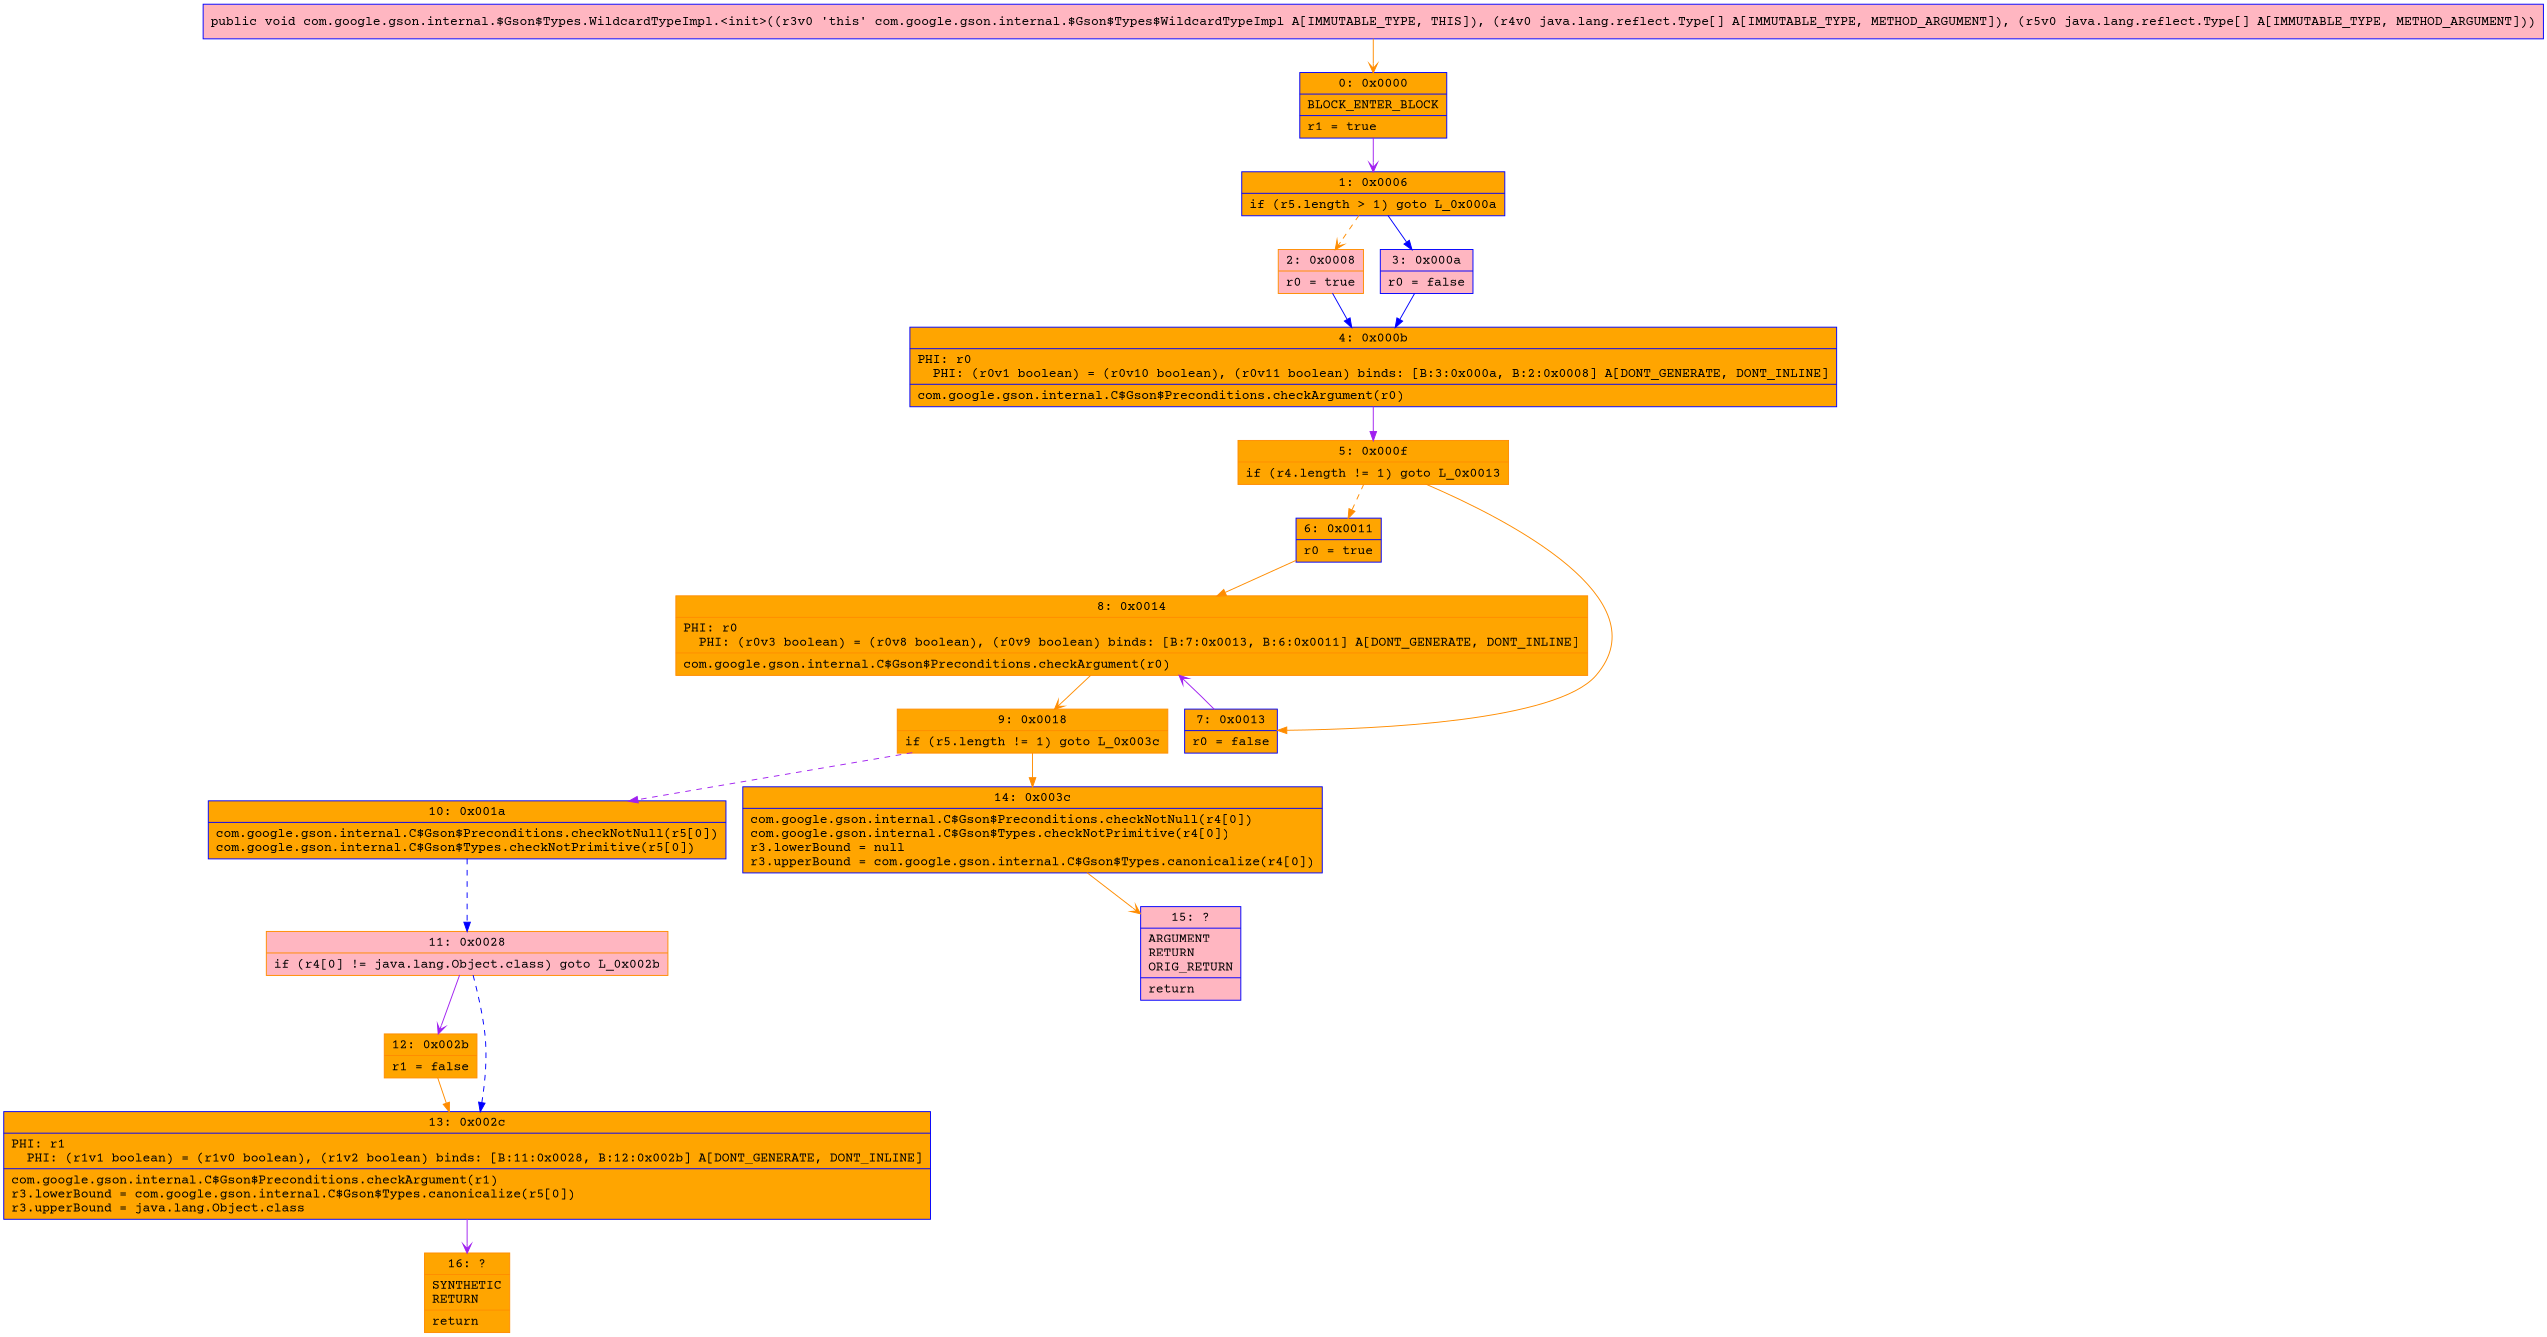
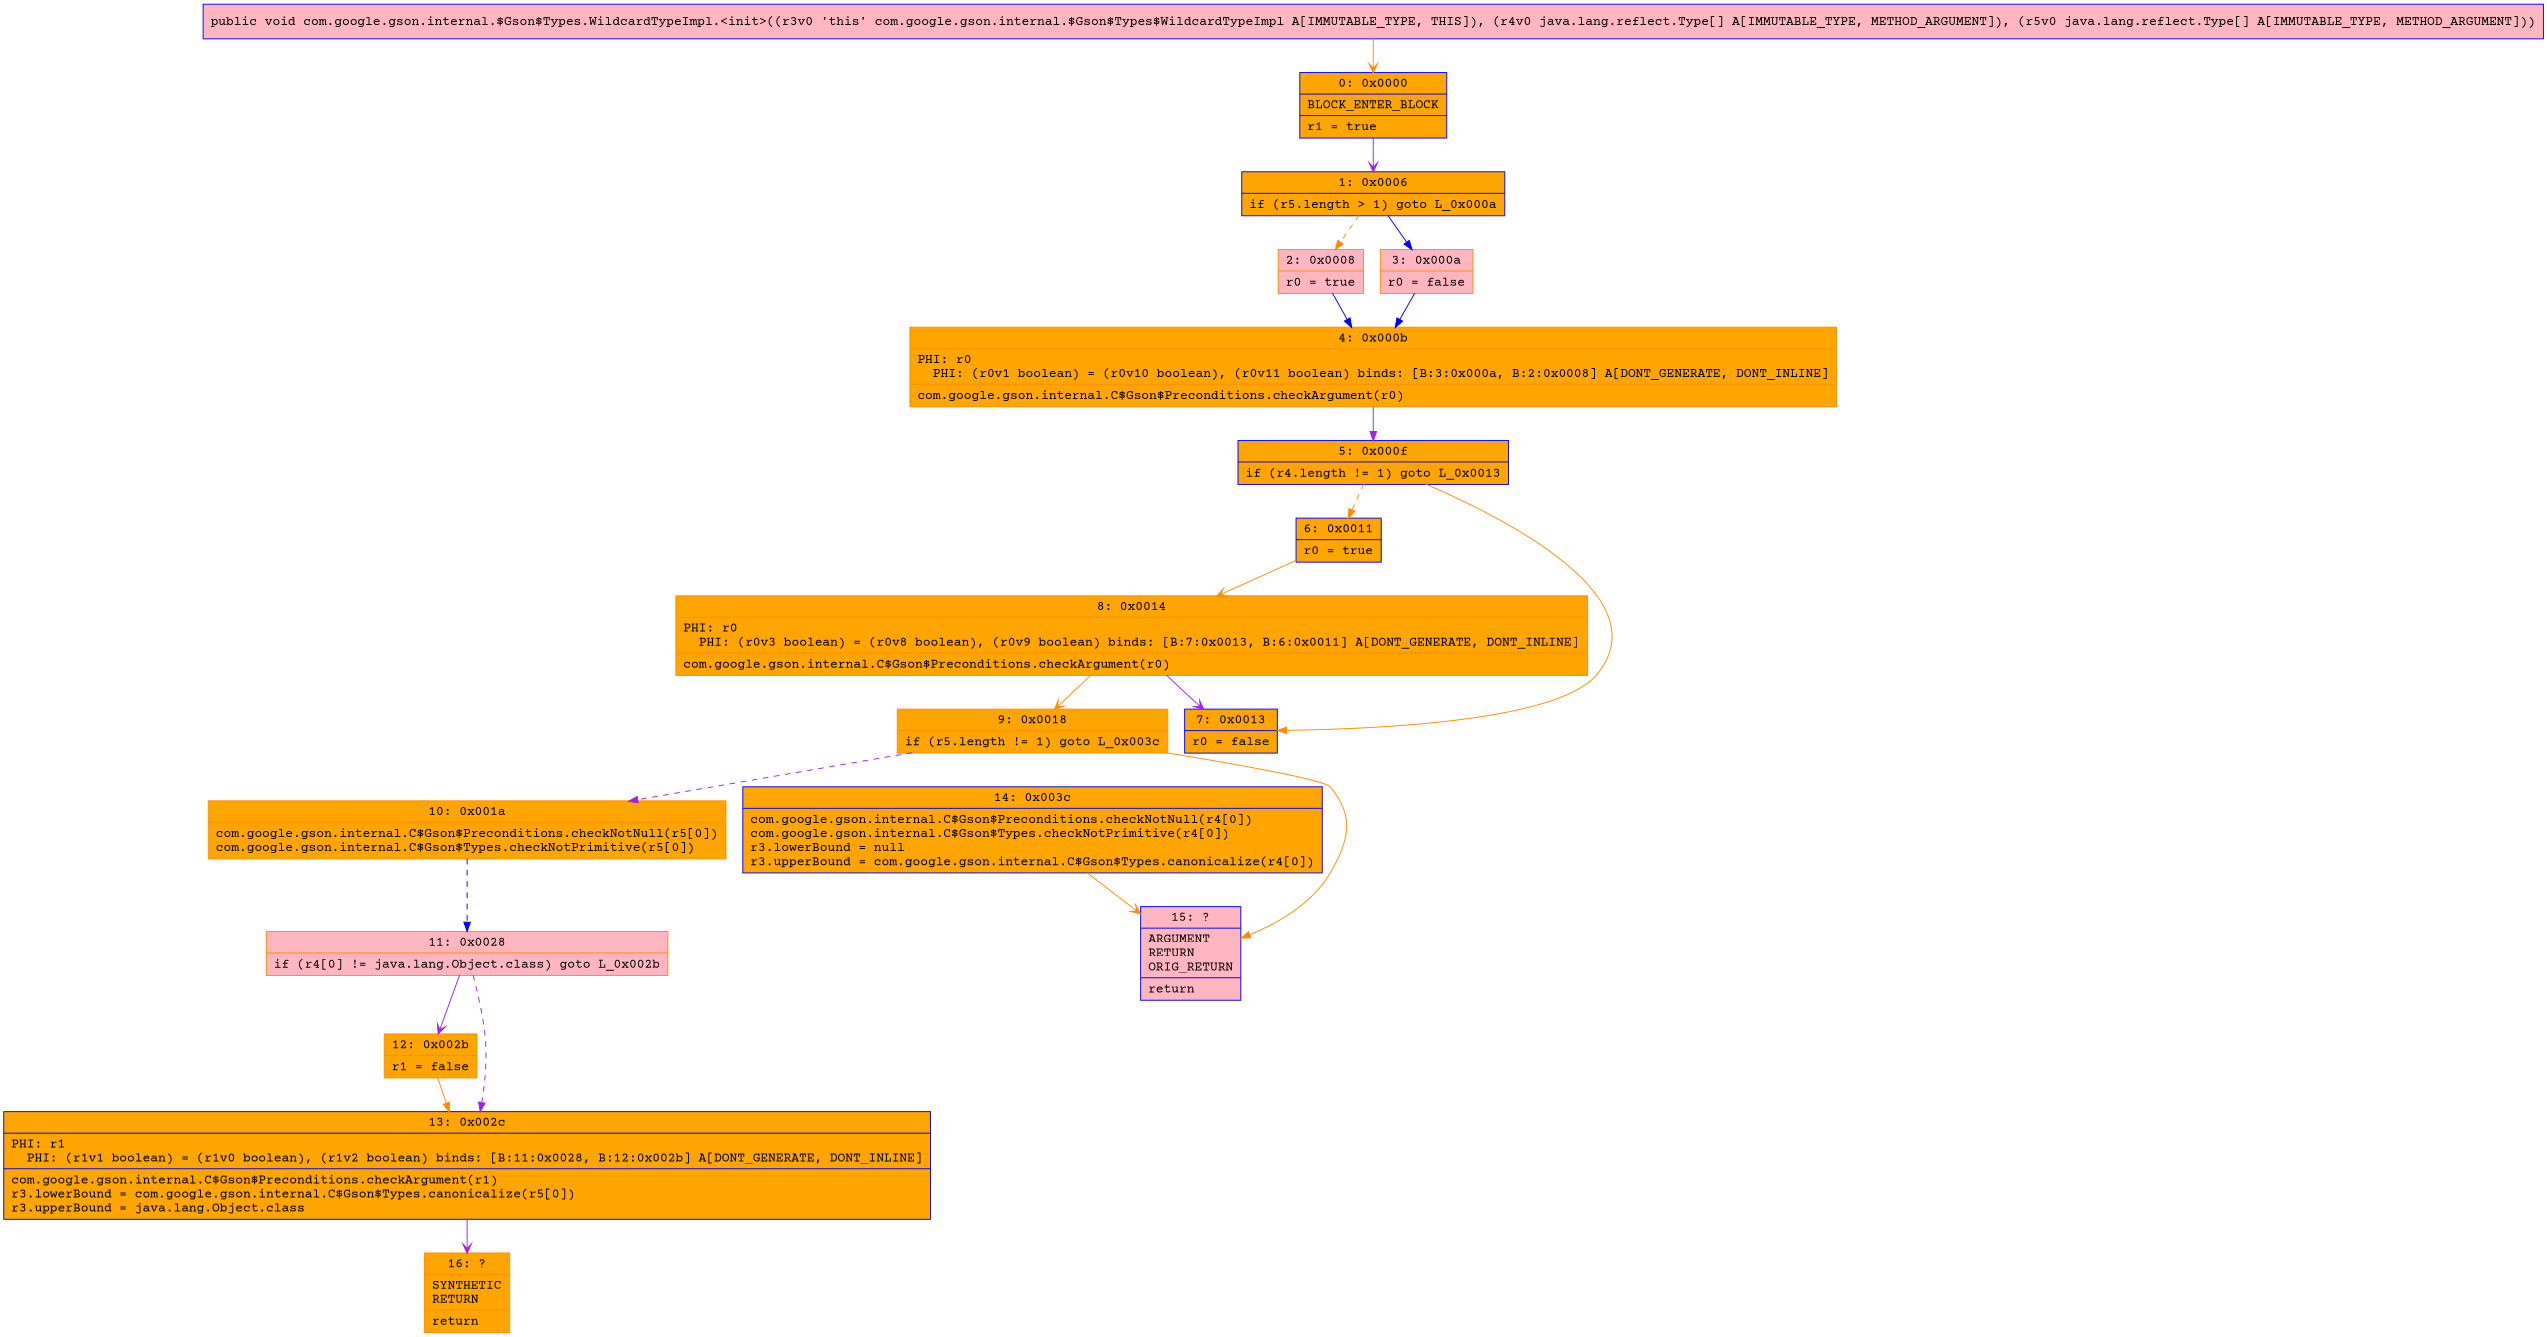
edge "1: 0x0006" -> "2: 0x0008": arrowhead vee -> normal
node "3: 0x000a": color blue -> darkorange
node "4: 0x000b": color blue -> darkorange
node "5: 0x000f": color darkorange -> blue
edge "6: 0x0011" -> "8: 0x0014": arrowhead normal -> vee
edge "7: 0x0013" -> "8: 0x0014": reversed
edge "9: 0x0018" -> "14: 0x003c": now "9: 0x0018" -> "15: ?"
node "10: 0x001a": color blue -> darkorange
edge "11: 0x0028" -> "13: 0x002c": color blue -> purple
